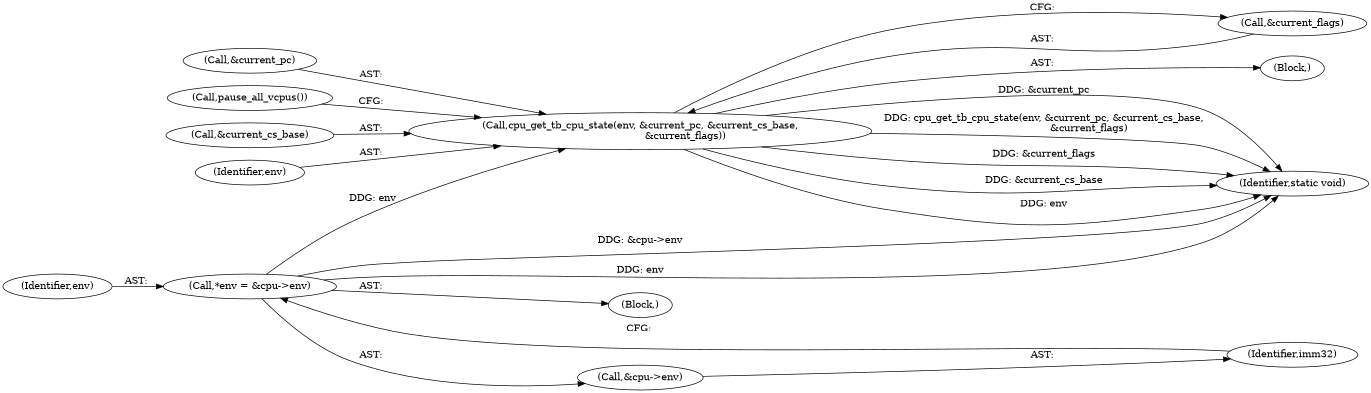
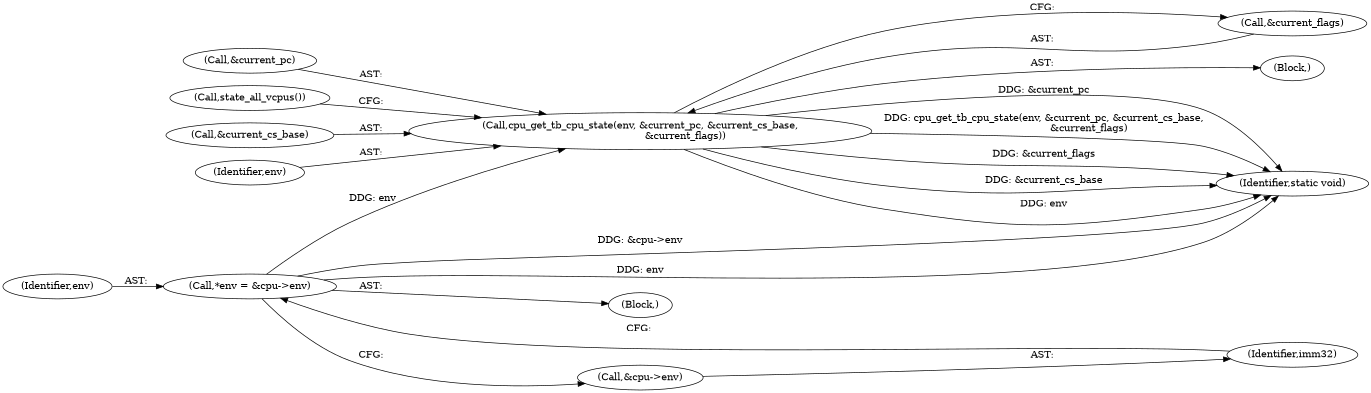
node "(Call,pause_all_vcpus())": label "(Call,pause_all_vcpus())" -> "(Call,state_all_vcpus())"
edge "(Call,*env = &cpu->env)" -> "(Call,&cpu->env)": label "AST: " -> "CFG: "
